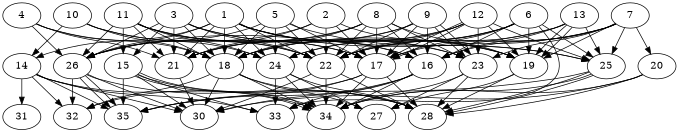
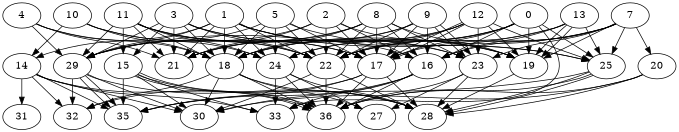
node "6": label "6" -> "0"
edge "1" -> "16": now "2" -> "16"
node "26": label "26" -> "29"
edge "21" -> "30": removed
edge "19" -> "27": removed
node "34": label "34" -> "36"
